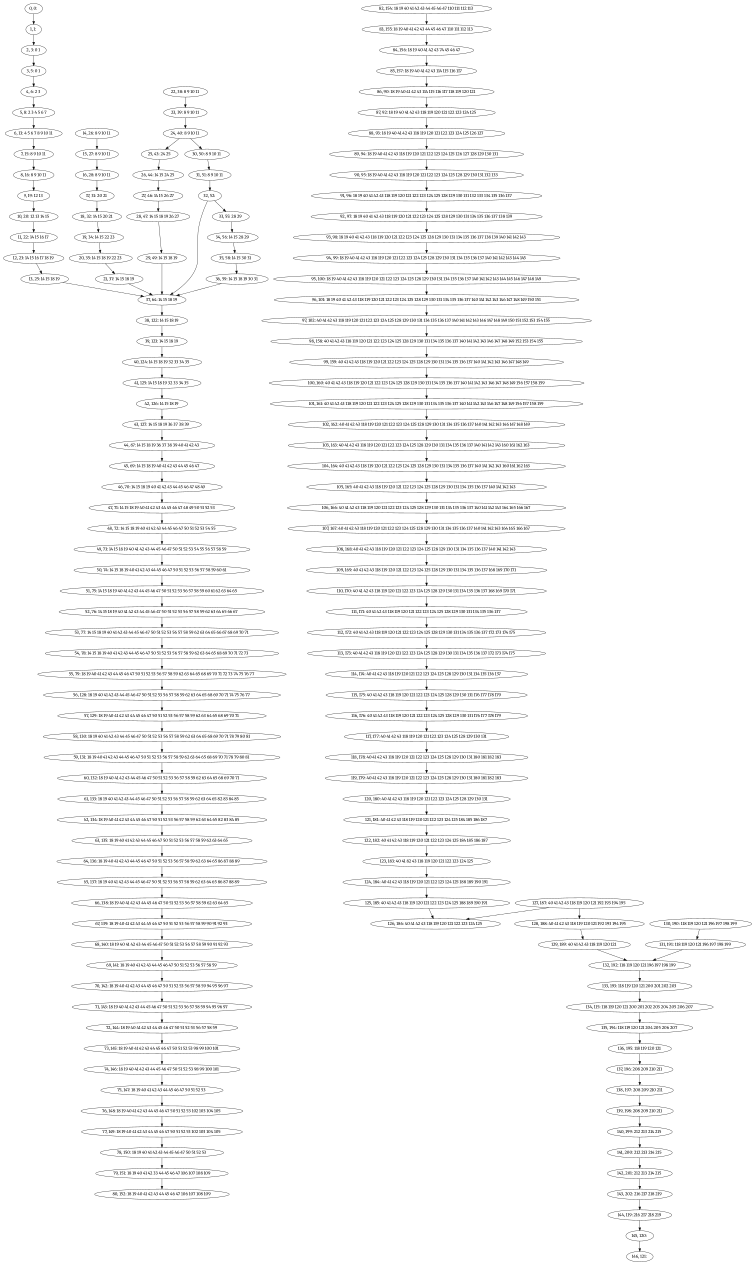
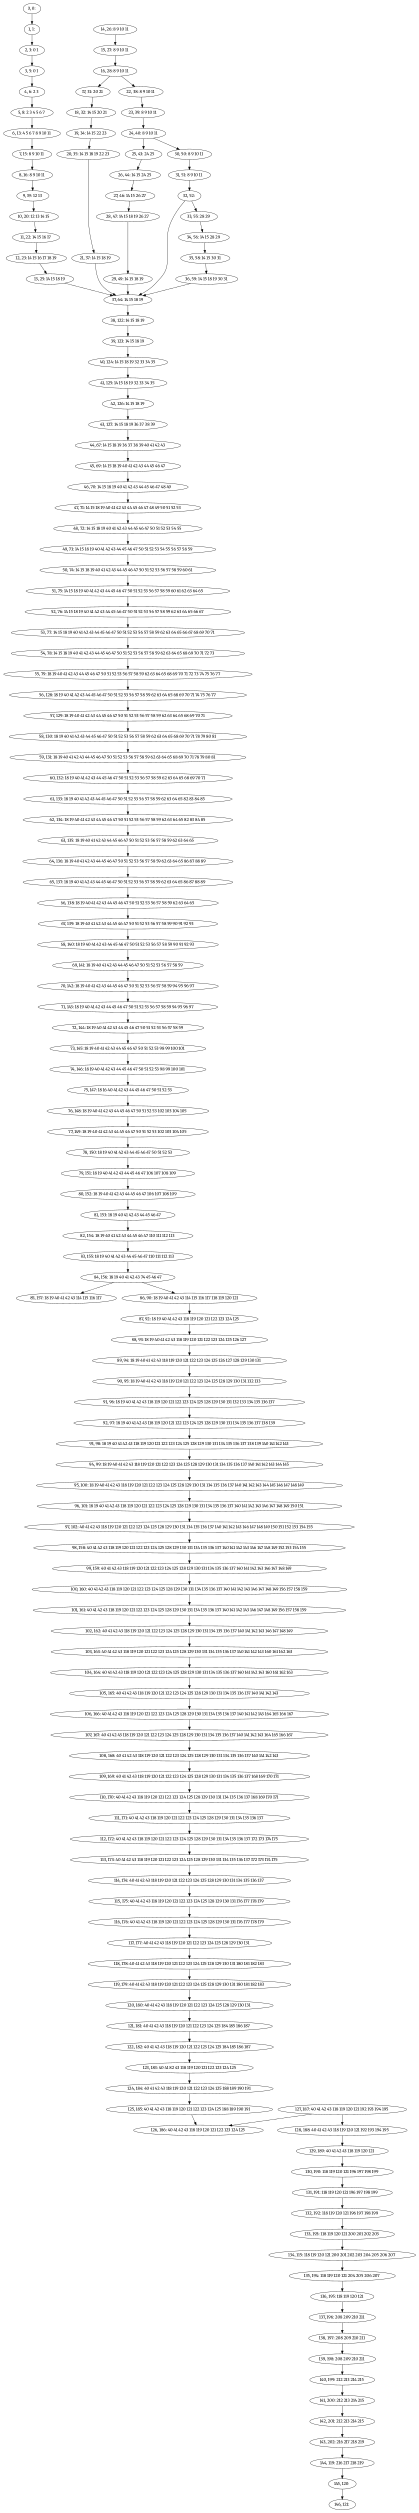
edge "85, 157: 18 19 40 41 42 43 114 115 116 117" -> "86, 90: 18 19 40 41 42 43 114 115 116 117 118 119 120 121": now "84, 156: 18 19 40 41 42 43 74 45 46 47" -> "86, 90: 18 19 40 41 42 43 114 115 116 117 118 119 120 121"
edge "16, 28: 8 9 10 11" -> "22, 38: 8 9 10 11": added
edge "129, 189: 40 41 42 43 118 119 120 121" -> "132, 192: 118 119 120 121 196 197 198 199": now "129, 189: 40 41 42 43 118 119 120 121" -> "130, 190: 118 119 120 121 196 197 198 199"
node "75, 147: 18 19 40 41 42 43 44 45 46 47 50 51 52 53": label "75, 147: 18 19 40 41 42 43 44 45 46 47 50 51 52 53" -> "75, 147: 18 16 40 41 42 43 44 45 46 47 50 51 52 53"
node "79, 151: 18 19 40 41 42 33 44 45 46 47 106 107 108 109": label "79, 151: 18 19 40 41 42 33 44 45 46 47 106 107 108 109" -> "79, 151: 18 19 40 41 42 43 44 45 46 47 106 107 108 109"
node "81, 153: 18 19 40 41 42 43 44 45 46 47": added
